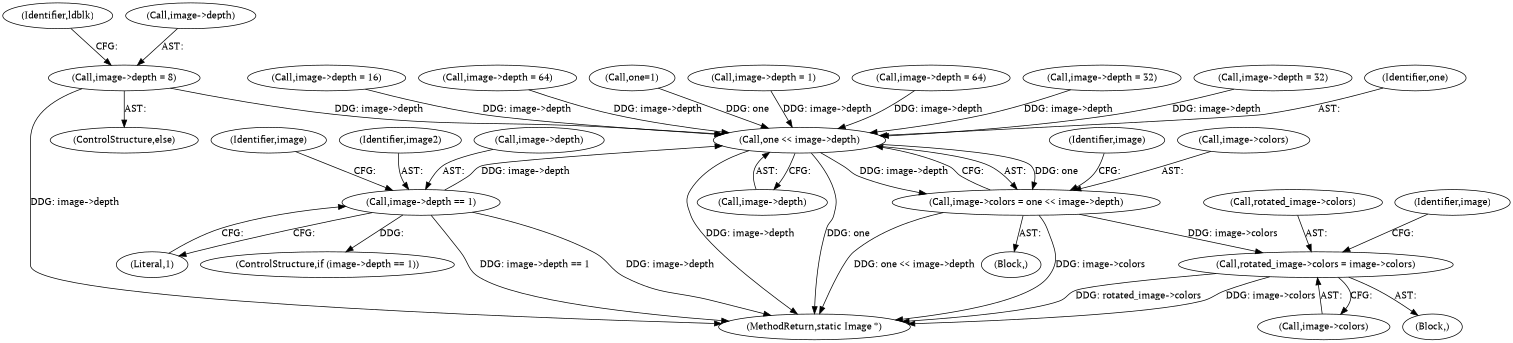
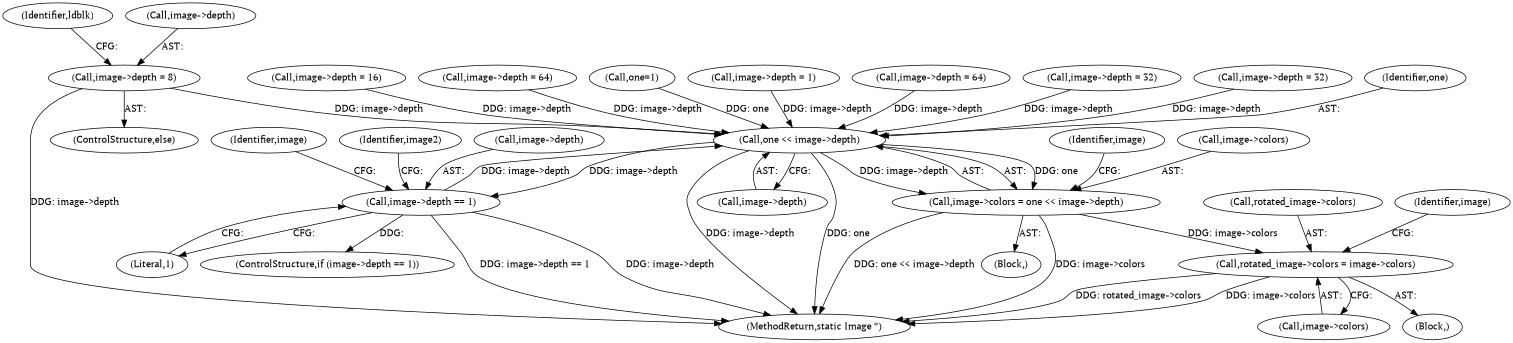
edge "(Call,one << image->depth)" -> "(Call,image->depth == 1)": added, label "DDG: image->depth"
edge "(Identifier,image2)" -> "(Call,image->depth == 1)": label "AST: " -> "CFG: "
edge "(Call,image->colors = one << image->depth)" -> "(Call,one << image->depth)": label "CFG: " -> "AST: "
